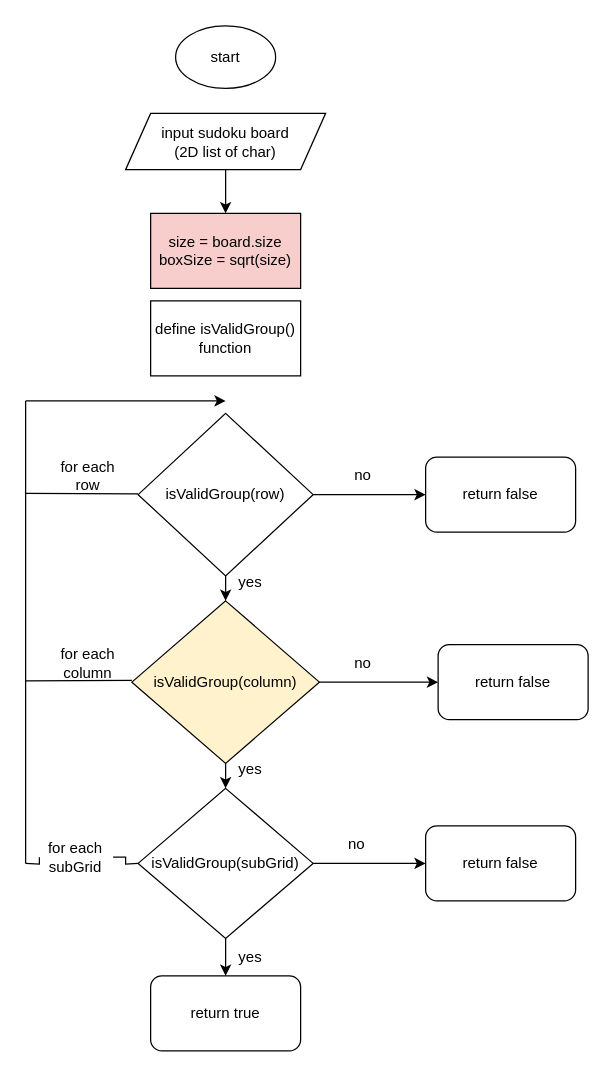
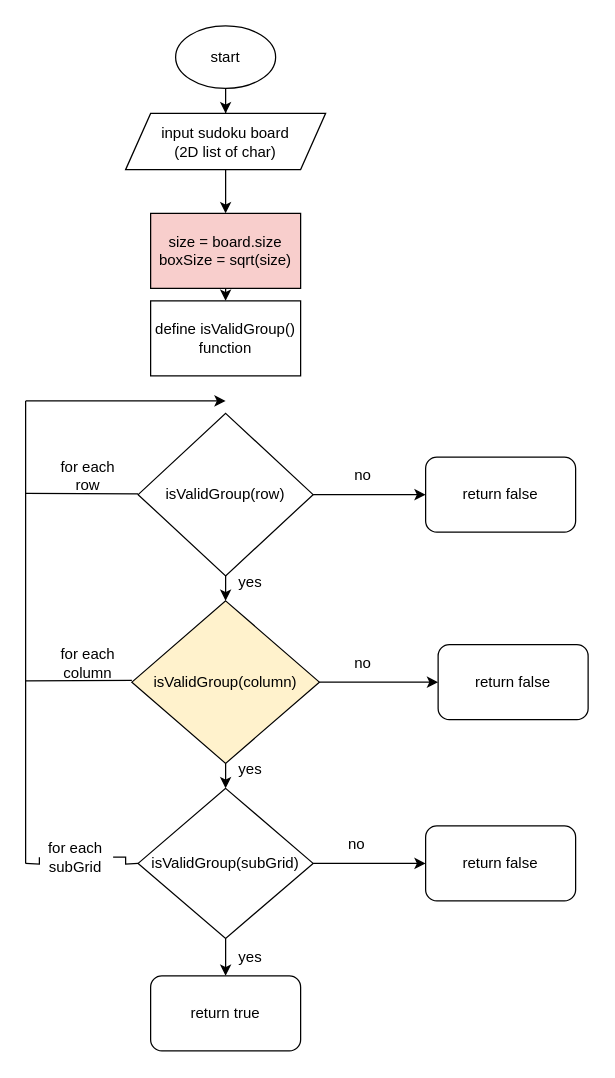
edge "start" -> "input sudoku board (2D list of char)": added
edge "size = board.size boxSize = sqrt(size)" -> "define isValidGroup() function": added
